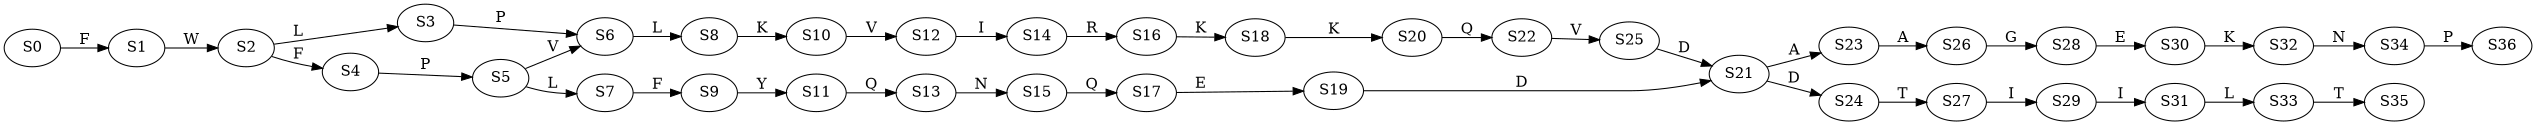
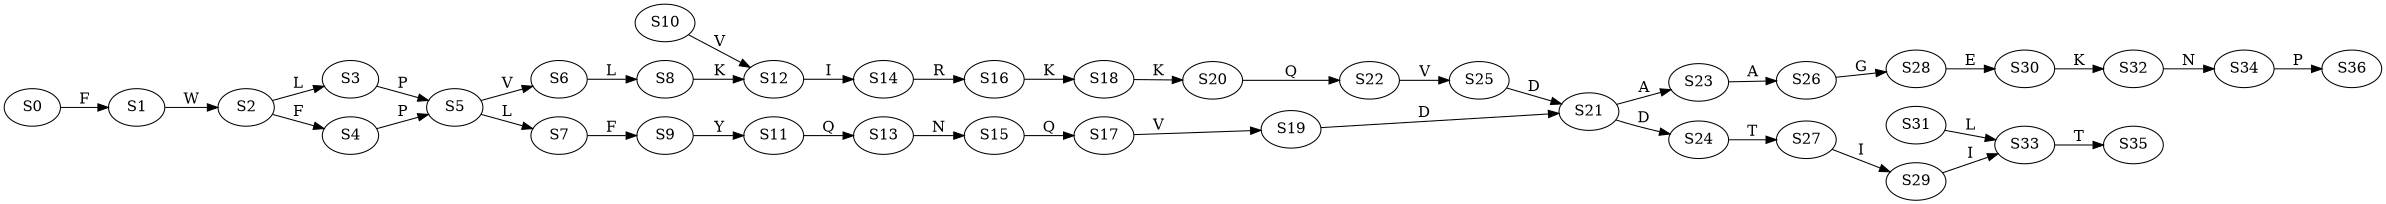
edge "S3" -> "S6": now "S3" -> "S5"
edge "S8" -> "S10": now "S8" -> "S12"
edge "S17" -> "S19": label "E" -> "V"
edge "S29" -> "S31": now "S29" -> "S33"
